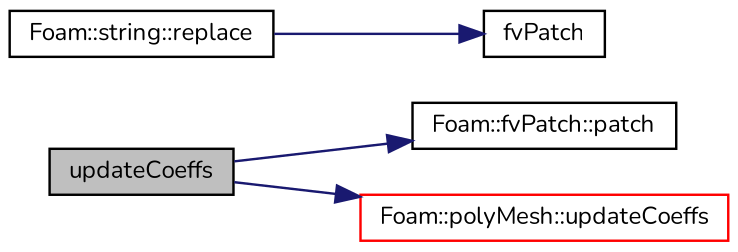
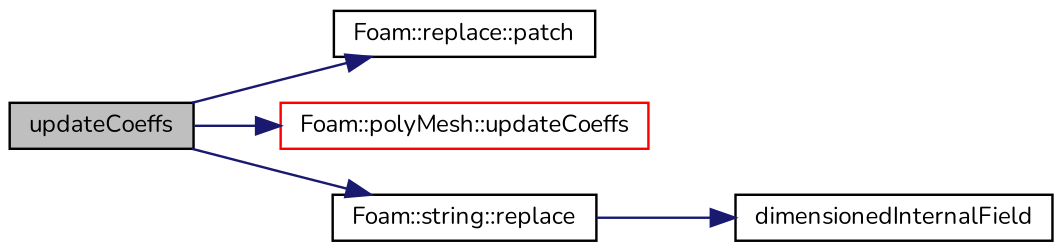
node "fvPatch": label "fvPatch" -> "dimensionedInternalField"
node "Foam::fvPatch::patch": label "Foam::fvPatch::patch" -> "Foam::replace::patch"
edge "updateCoeffs" -> "Foam::string::replace": added
